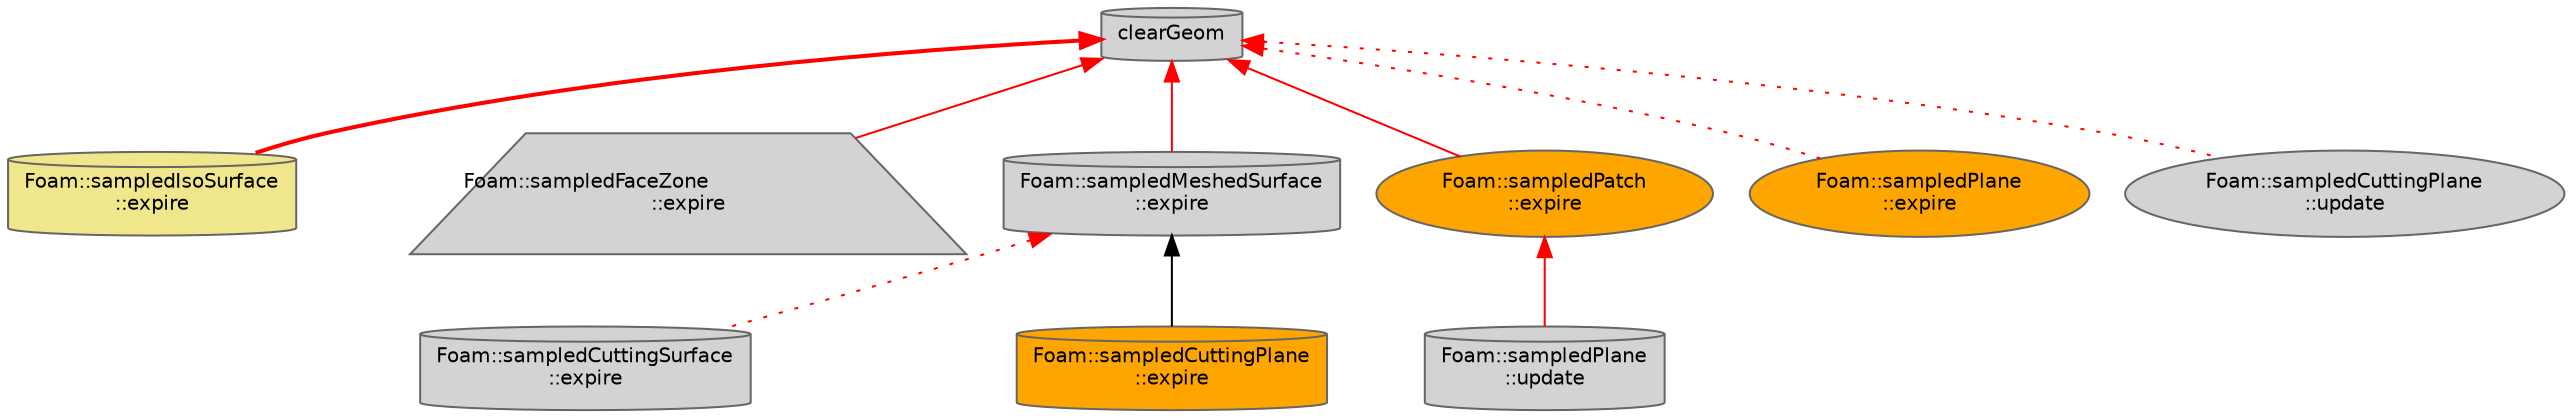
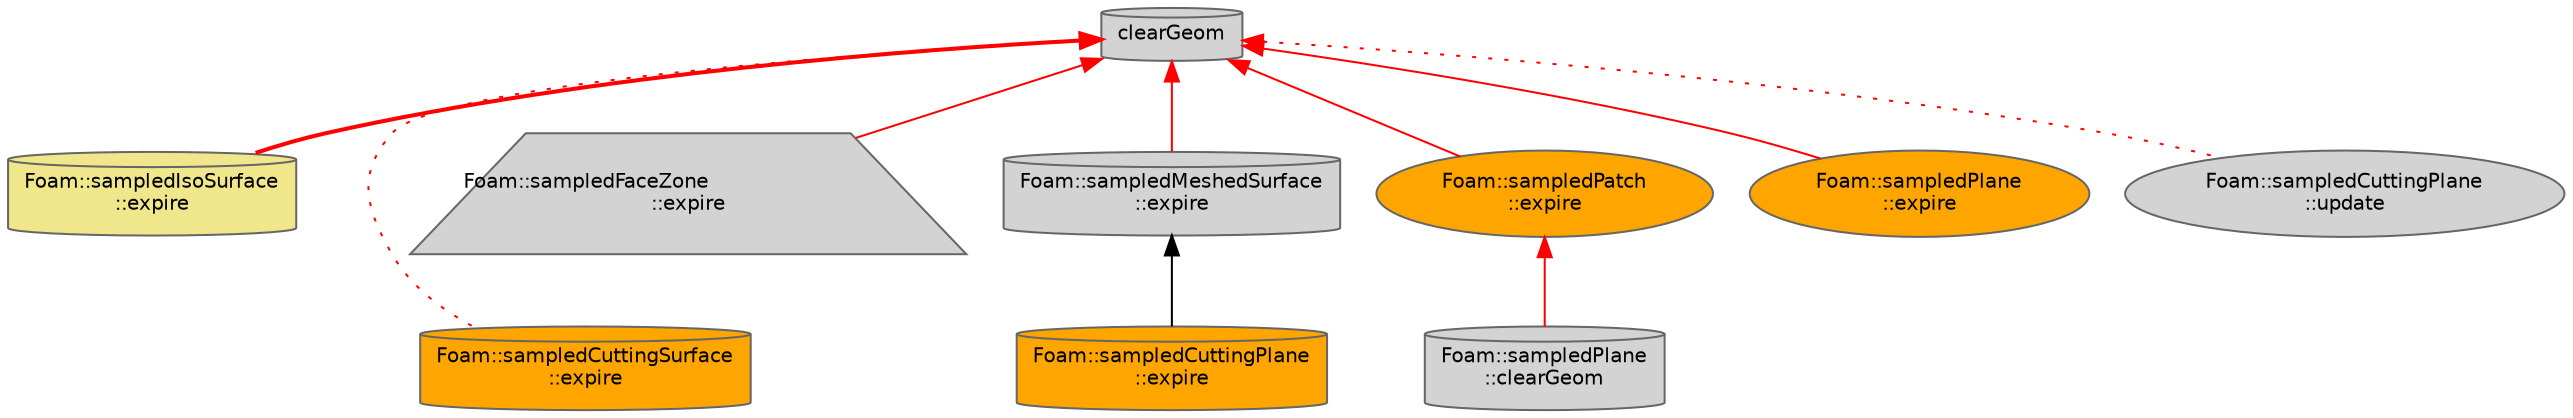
edge "Foam::sampledPlane ::expire" -> "clearGeom": style dotted -> solid
edge "Foam::sampledCuttingSurface ::expire" -> "Foam::sampledMeshedSurface ::expire": now "Foam::sampledCuttingSurface ::expire" -> "clearGeom"
node "Foam::sampledCuttingSurface ::expire": fillcolor lightgrey -> orange
node "Foam::sampledPlane ::update": label "Foam::sampledPlane ::update" -> "Foam::sampledPlane ::clearGeom"
